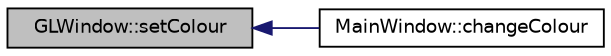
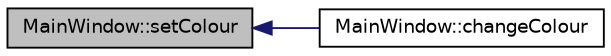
node "GLWindow::setColour": label "GLWindow::setColour" -> "MainWindow::setColour"
